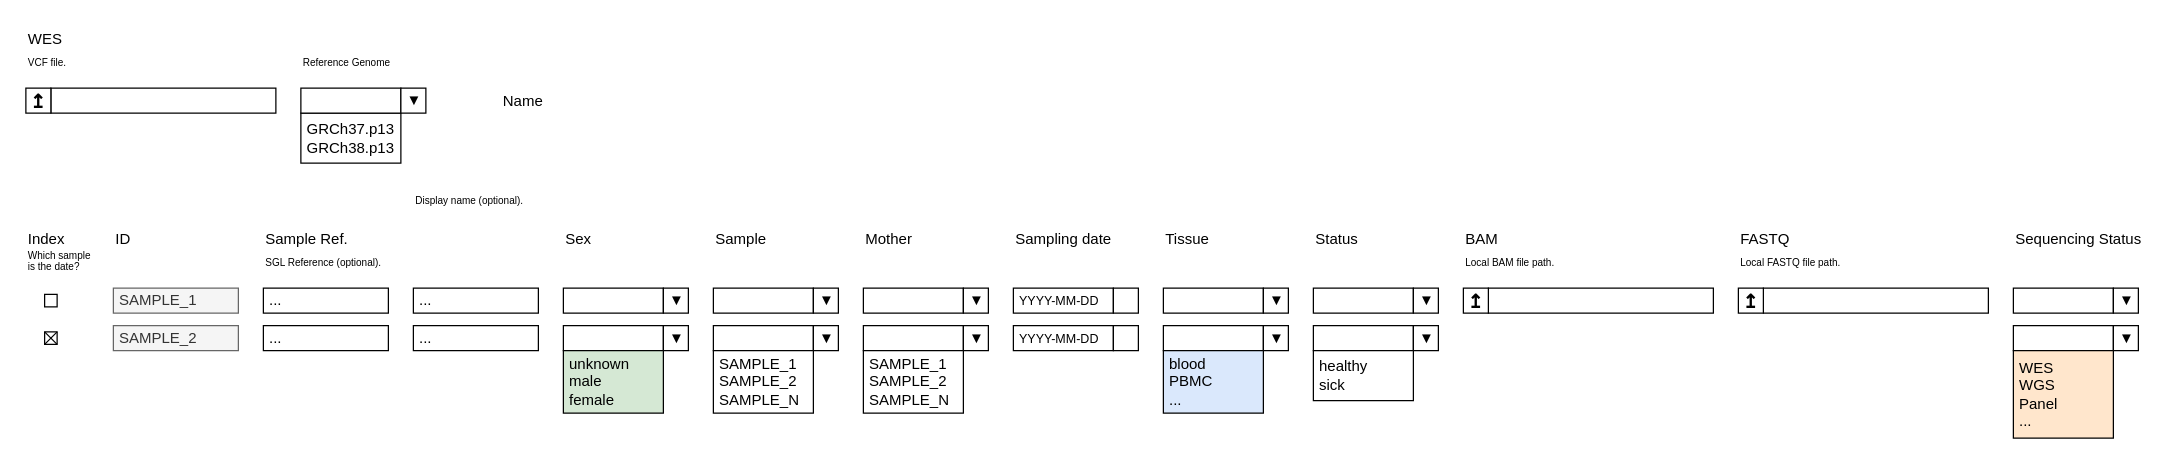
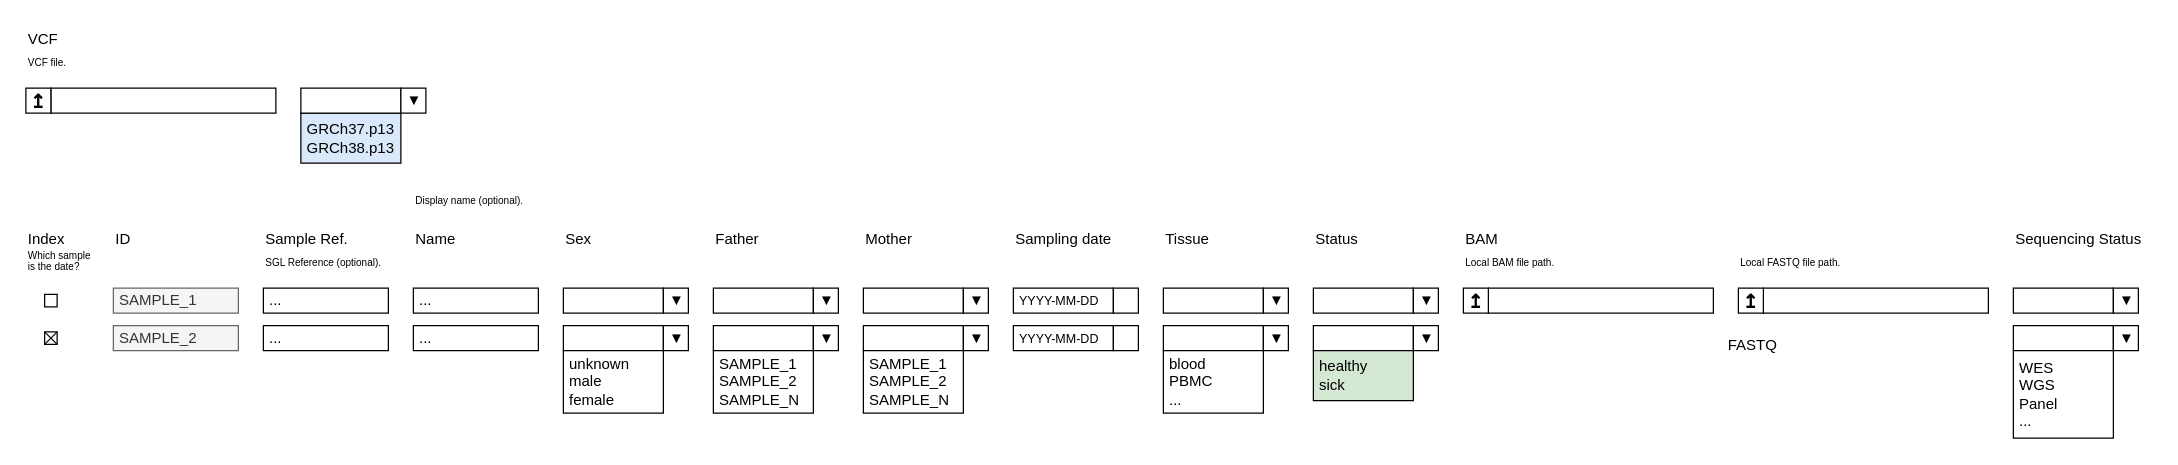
node "WES": label "WES" -> "VCF"
node "Reference Genome": removed
node "Name": moved (563, 101) -> (476, 238)
node "GRCh37.p13 GRCh38.p13": fillcolor #ffffff -> #dae8fc
node "Sample": label "Sample" -> "Father"
node "FASTQ": moved (1801, 238) -> (1788, 344)
node "healthy sick": fillcolor #ffffff -> #d5e8d4
node "unknown male female": fillcolor #d5e8d4 -> #ffffff
node "blood PBMC ...": fillcolor #dae8fc -> #ffffff
node "WES WGS Panel ...": fillcolor #ffe6cc -> #ffffff
